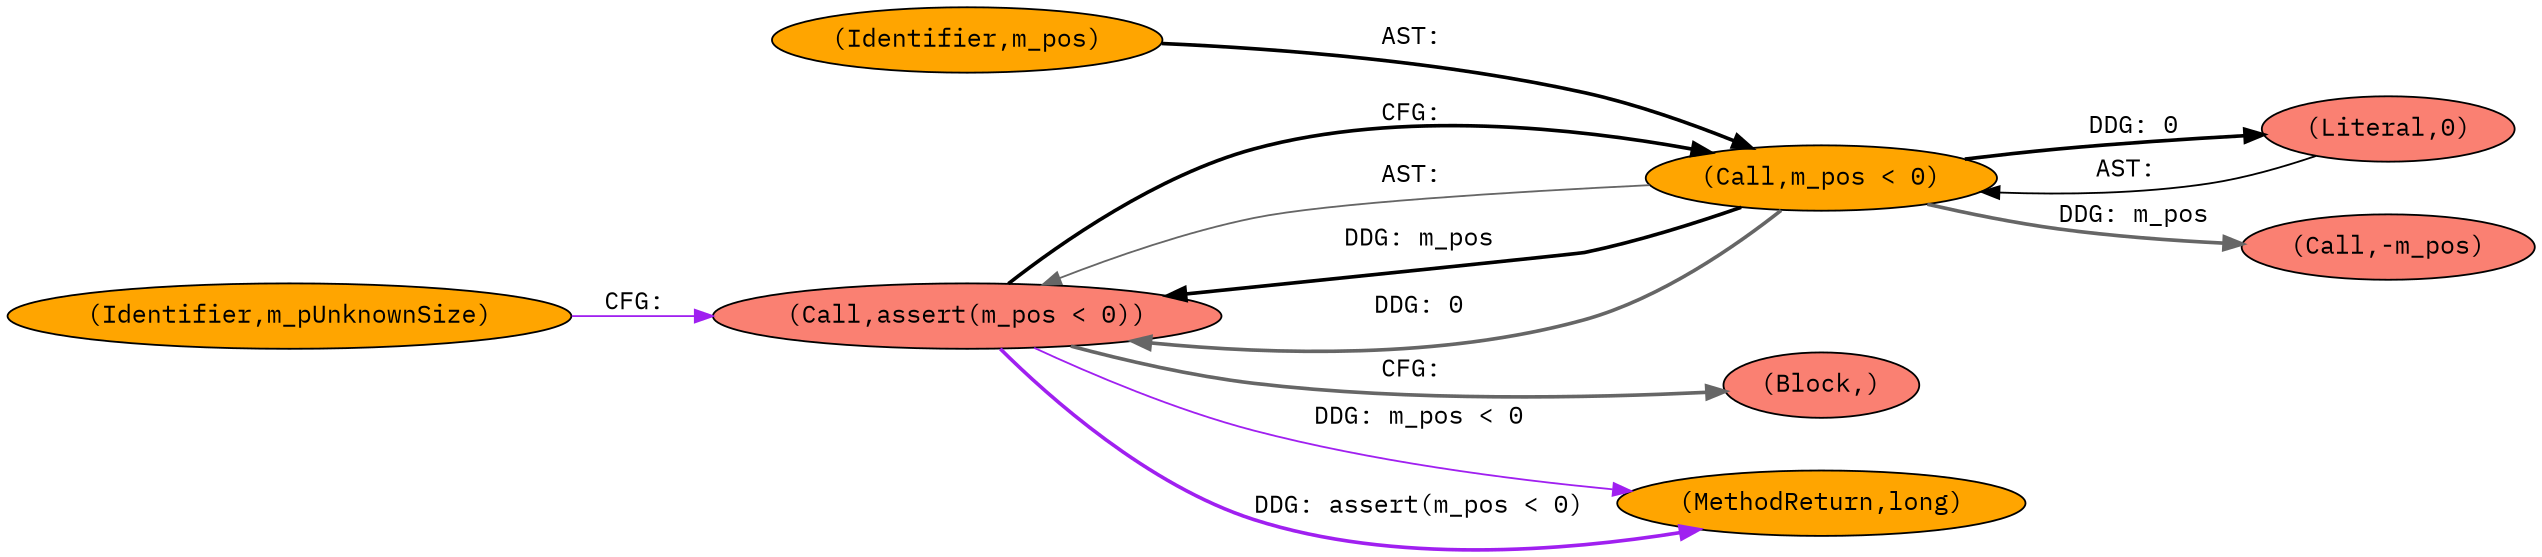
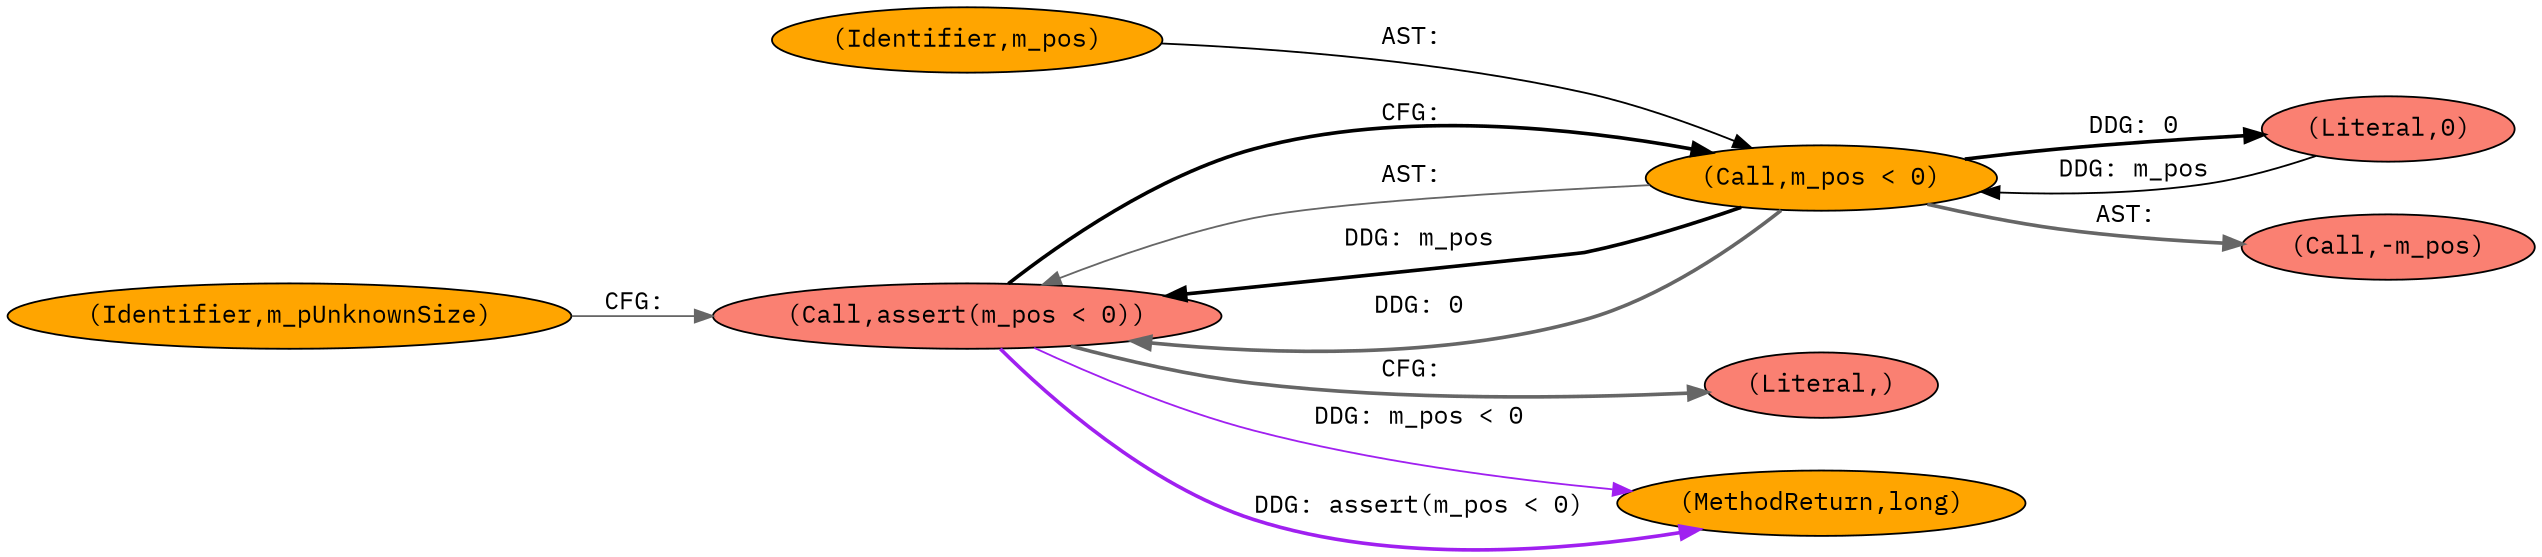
edge "(Identifier,m_pos)" -> "(Call,m_pos < 0)": style bold -> solid
edge "(Literal,0)" -> "(Call,m_pos < 0)": label "AST: " -> "DDG: m_pos"
edge "(Call,m_pos < 0)" -> "(Call,-m_pos)": label "DDG: m_pos" -> "AST: "
edge "(Identifier,m_pUnknownSize)" -> "(Call,assert(m_pos < 0))": color purple -> gray40
node "(Block,)": label "(Block,)" -> "(Literal,)"
